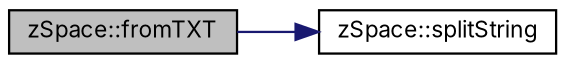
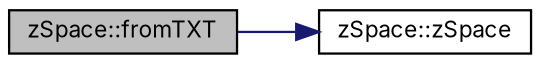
node "zSpace::splitString": label "zSpace::splitString" -> "zSpace::zSpace"
